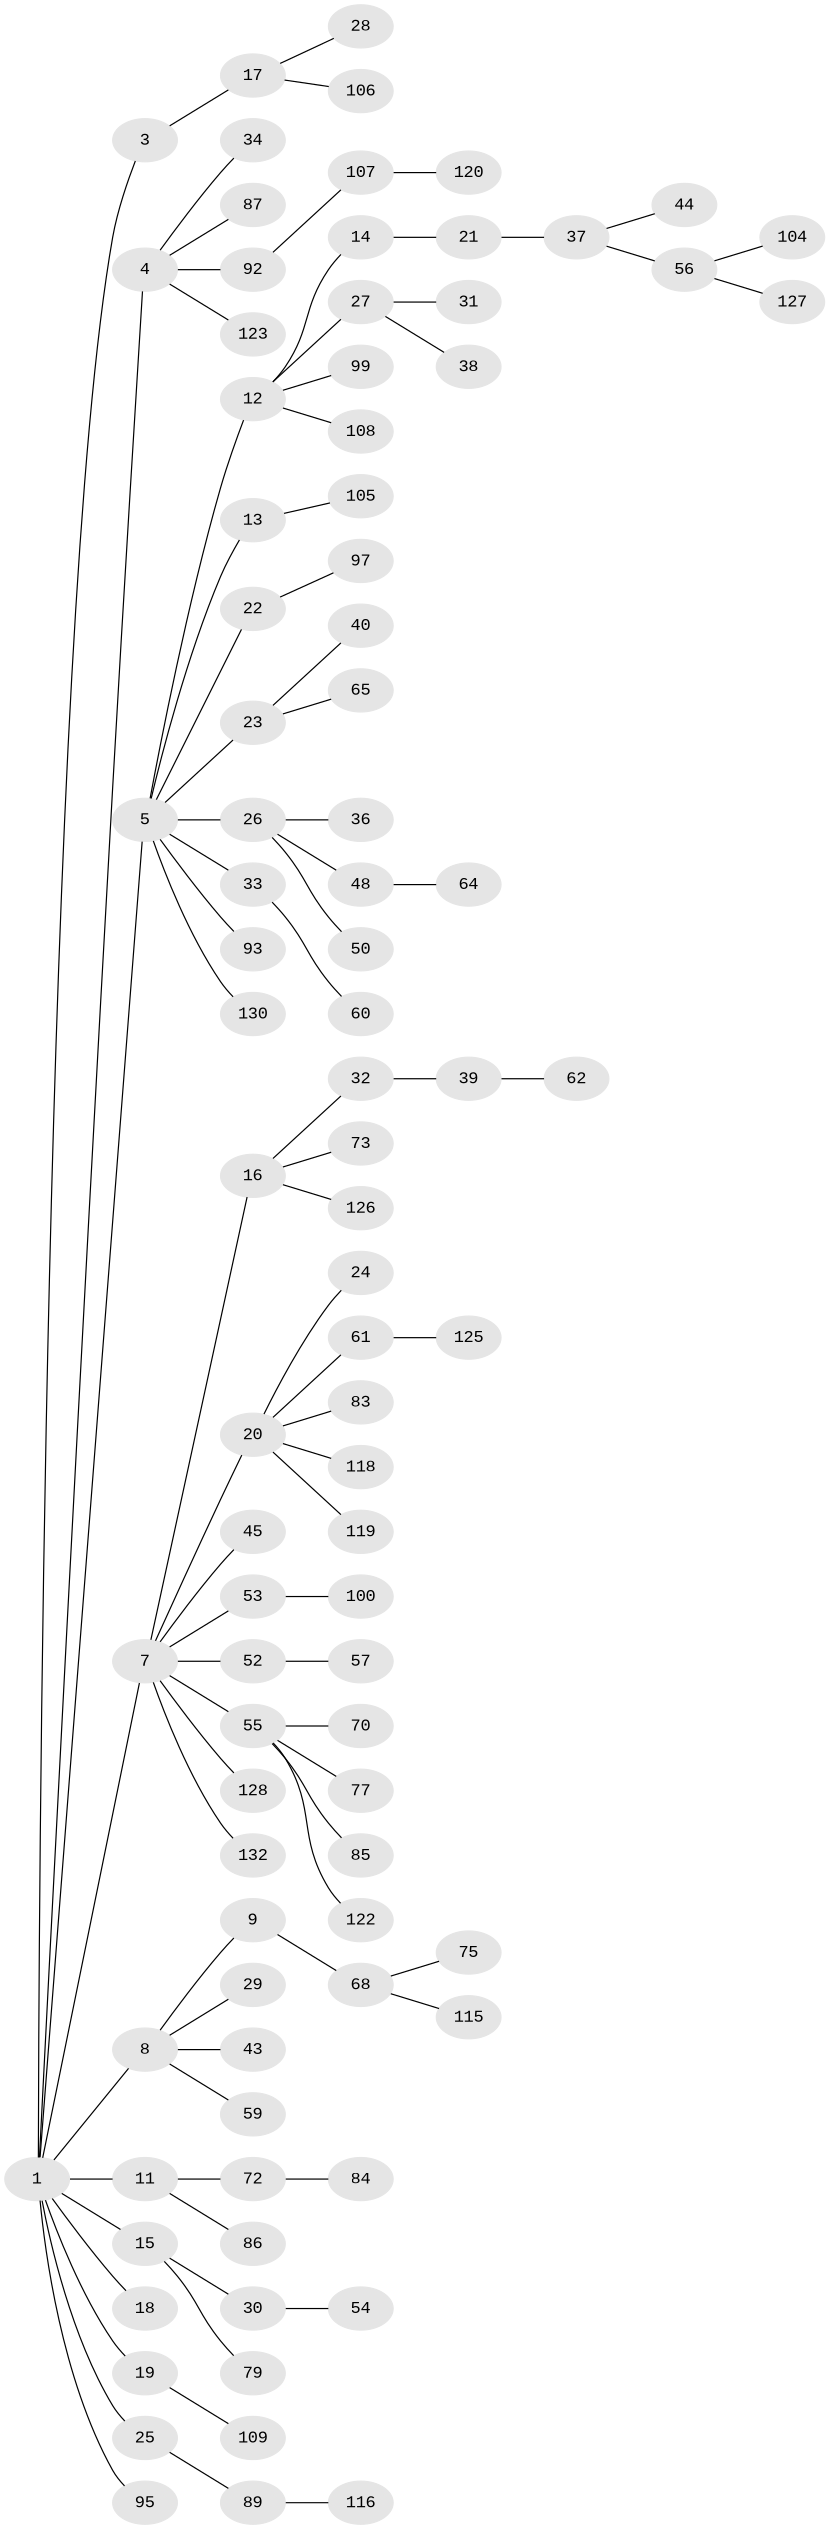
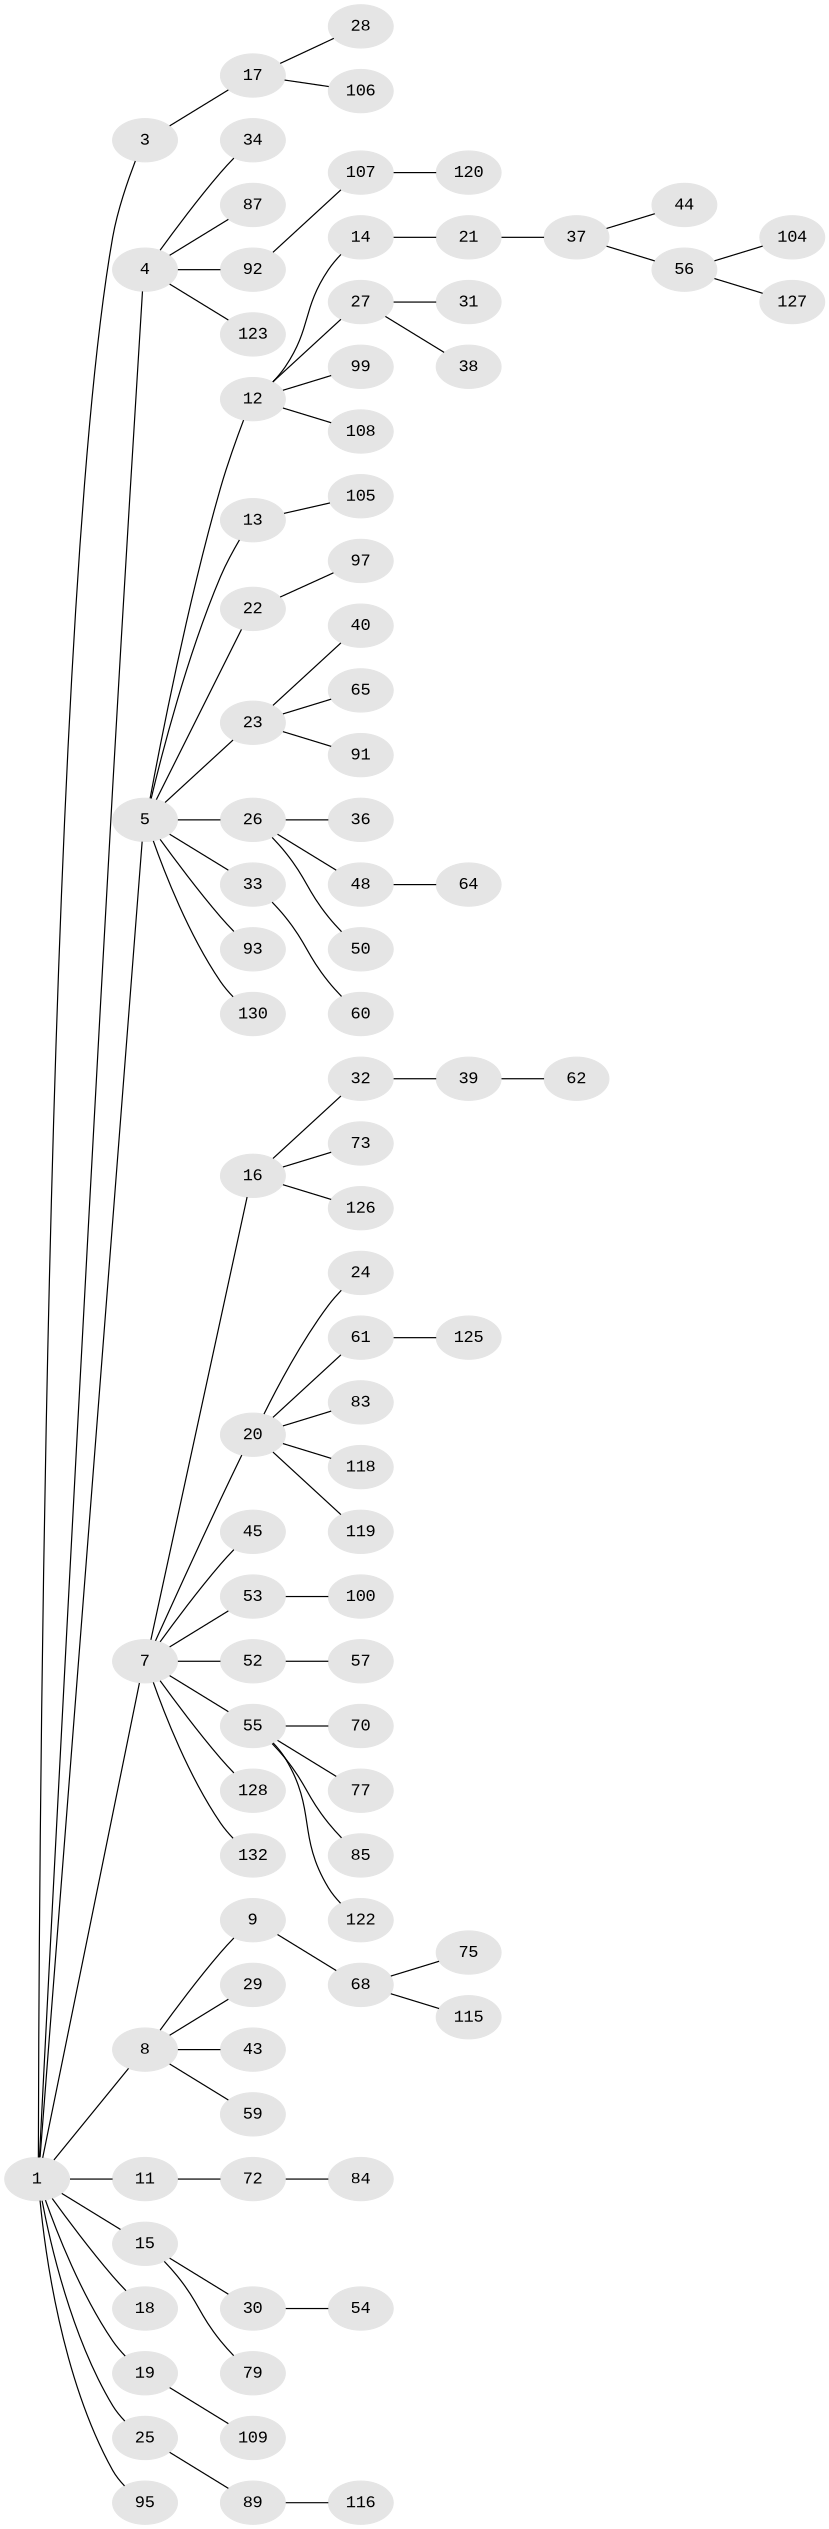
node "91": added
node "86": removed
